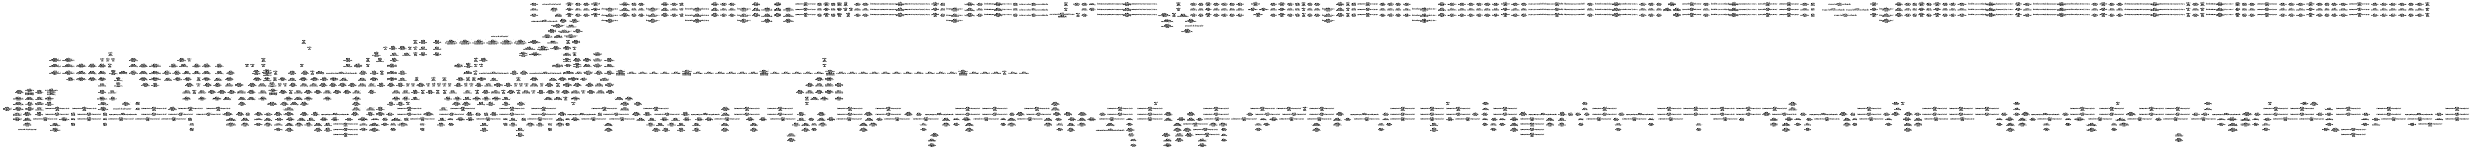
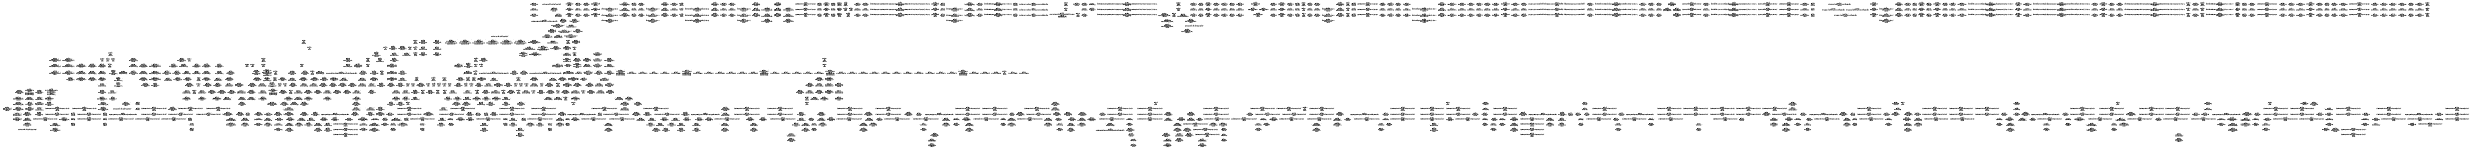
node "CE0x4a26550": removed
